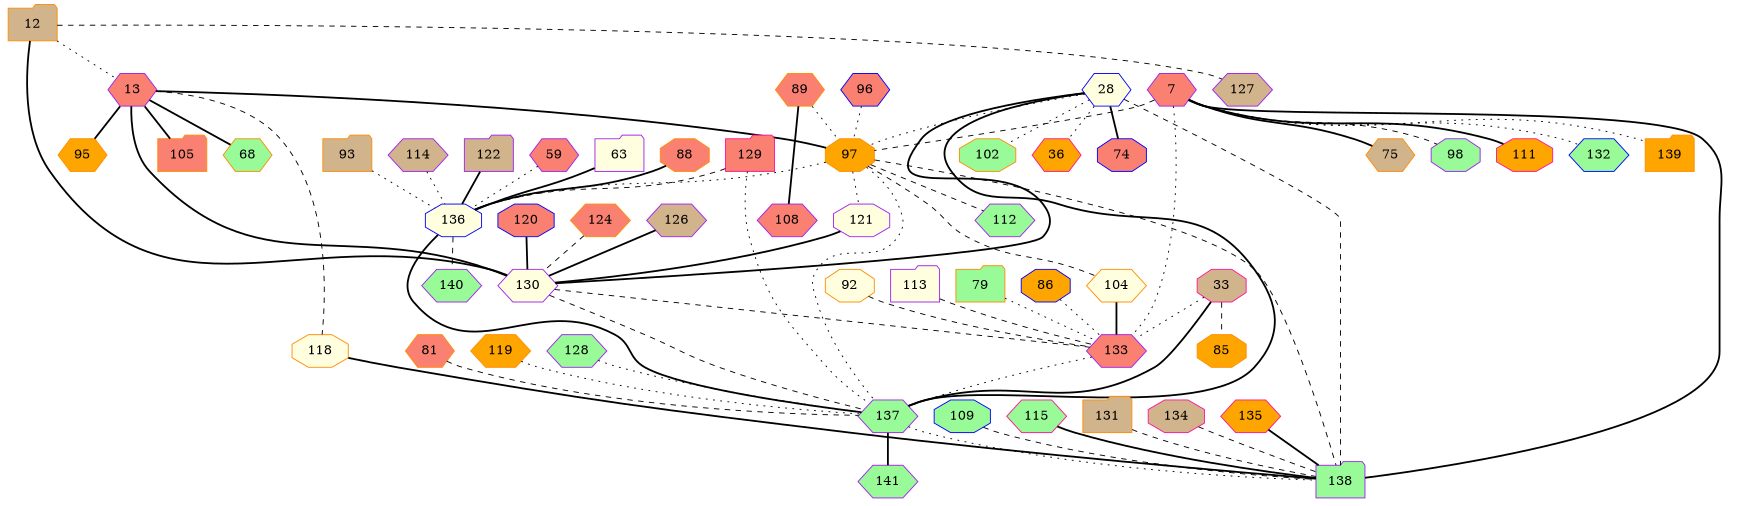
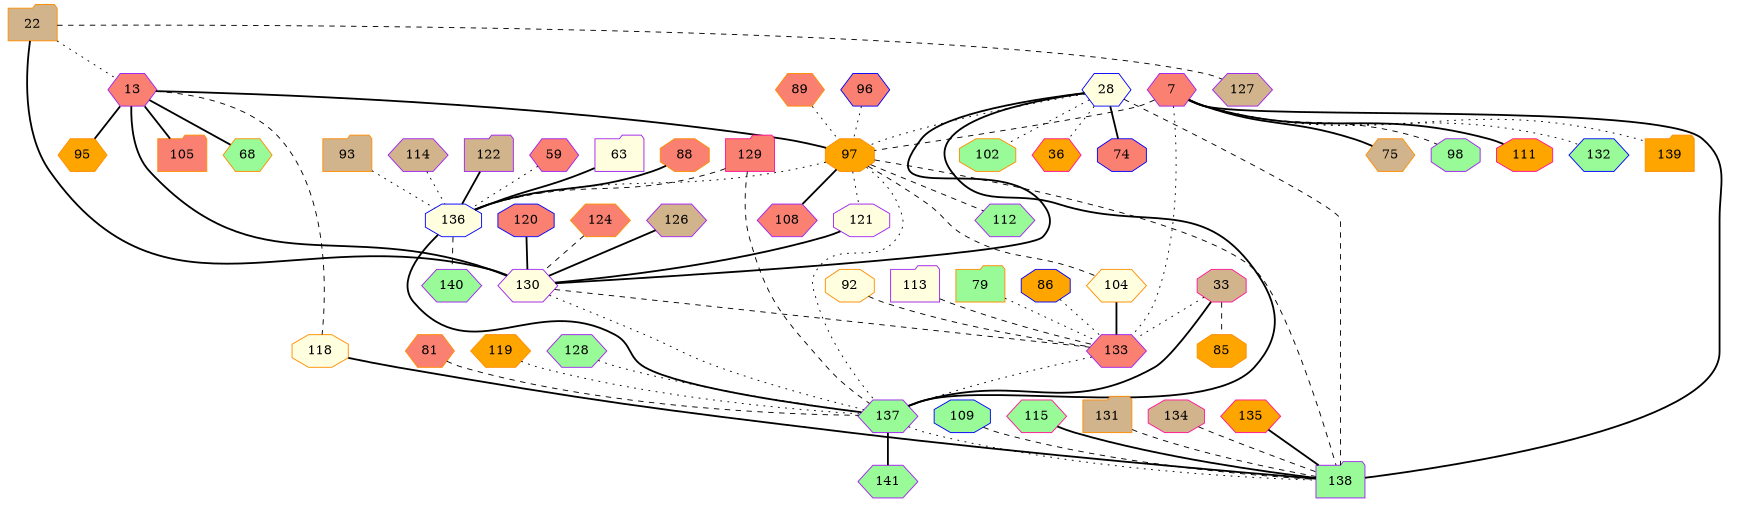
node "12": label "12" -> "22"
edge "89" -- "108": now "97" -- "108"
edge "129" -- "137": style dotted -> dashed
edge "130" -- "137": style dashed -> dotted
